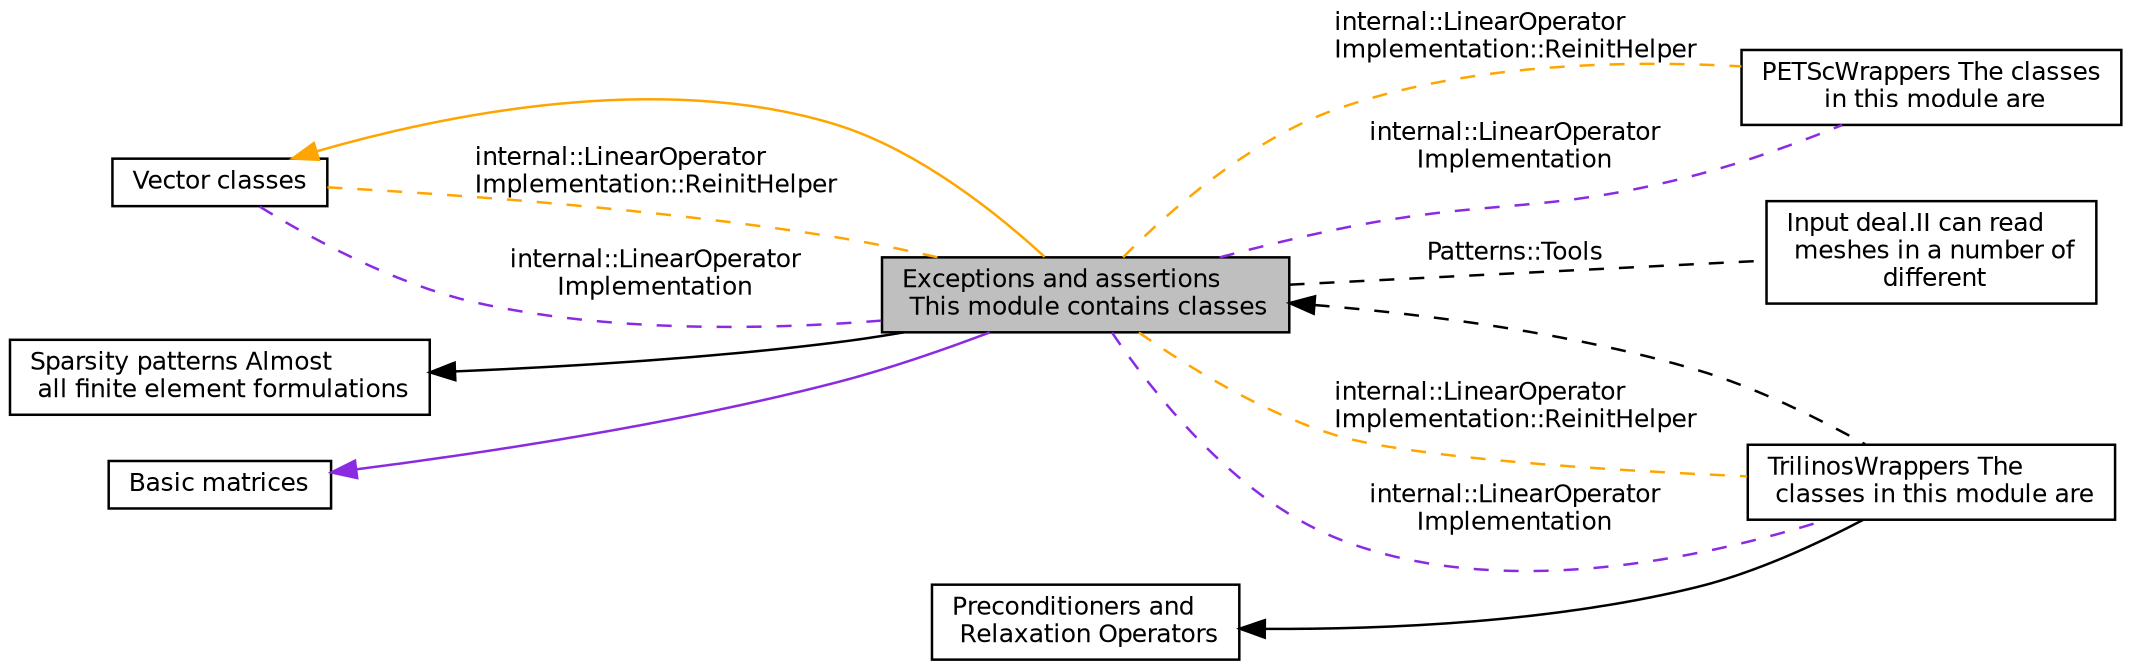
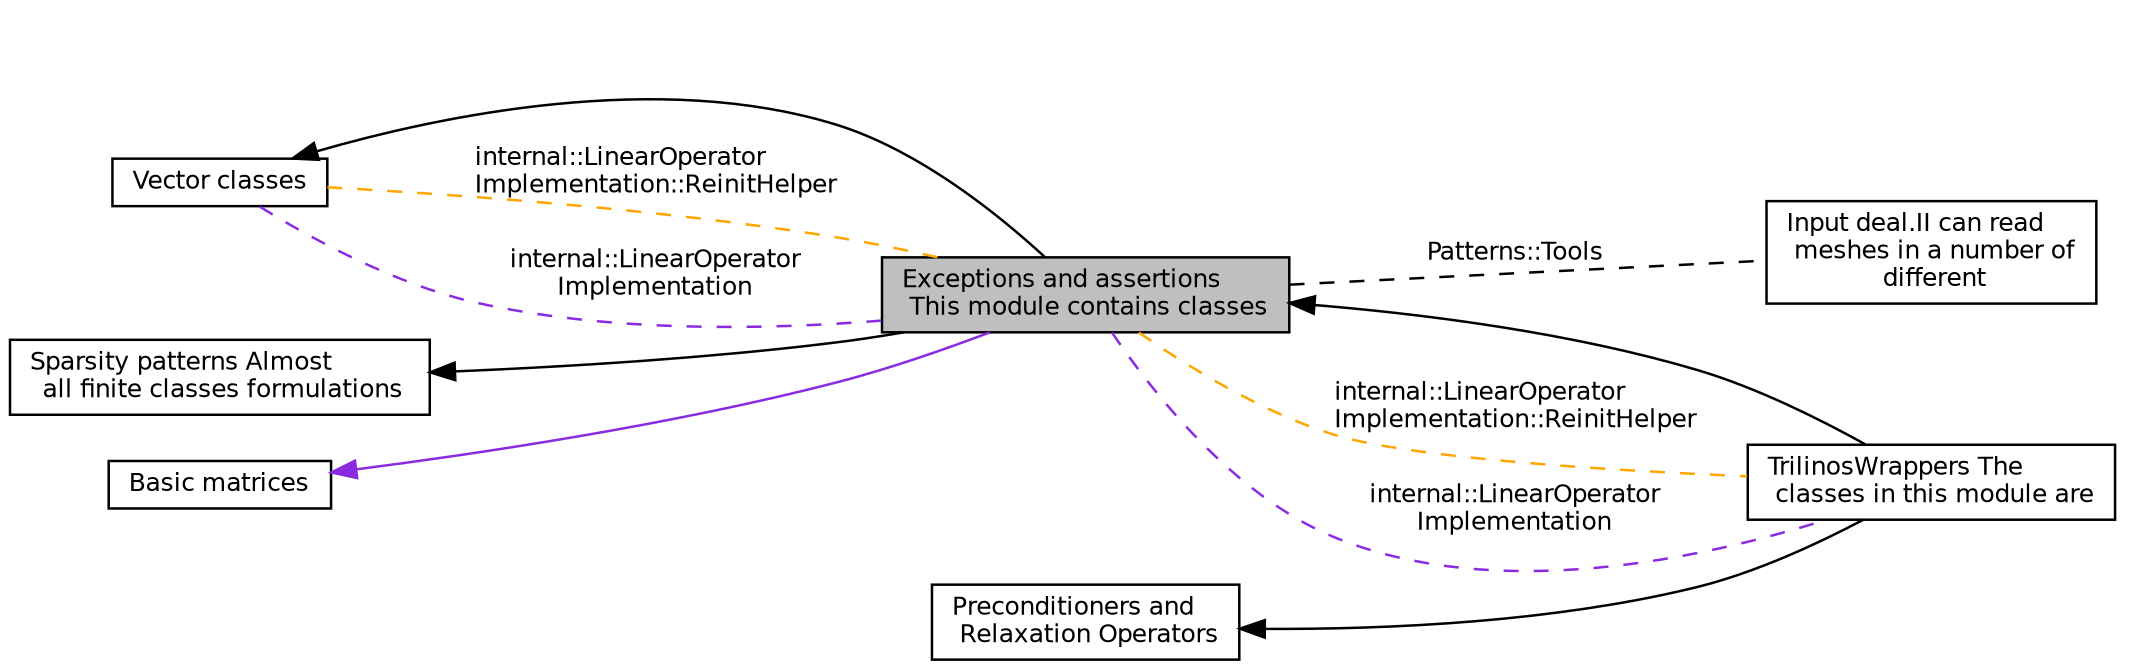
node "PETScWrappers The classes in this module are": removed
edge "Exceptions and assertions This module contains classes" -> "Vector classes": color orange -> black
edge "TrilinosWrappers The classes in this module are" -> "Exceptions and assertions This module contains classes": style dashed -> solid
node "Sparsity patterns Almost all finite element formulations": label "Sparsity patterns Almost all finite element formulations" -> "Sparsity patterns Almost all finite classes formulations"
